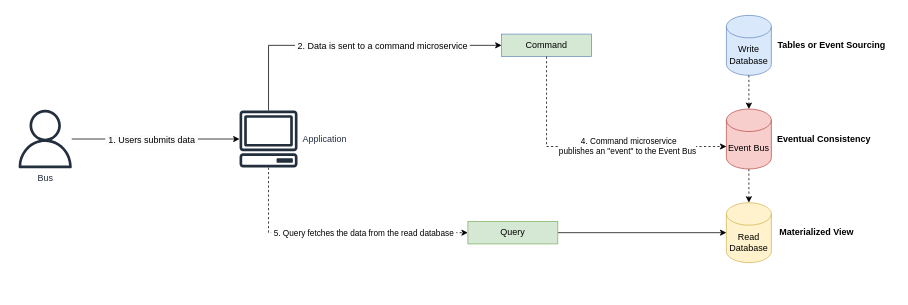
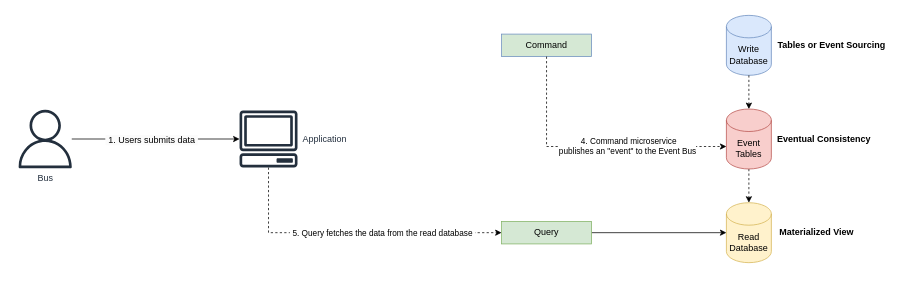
edge "Application" -> "Command": removed, label "2. Data is sent to a command microservice"
node "Event Bus": label "Event Bus" -> "Event Tables"
node "Query": moved (513, 233) -> (546, 233)
